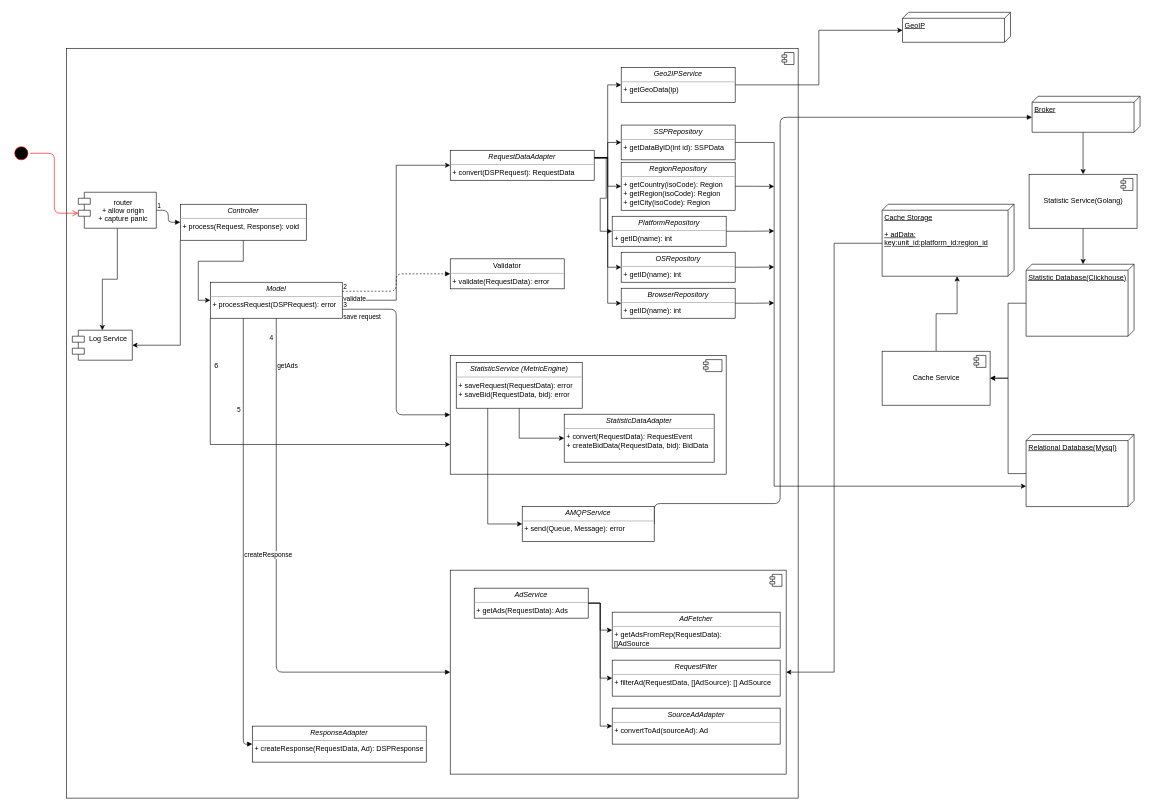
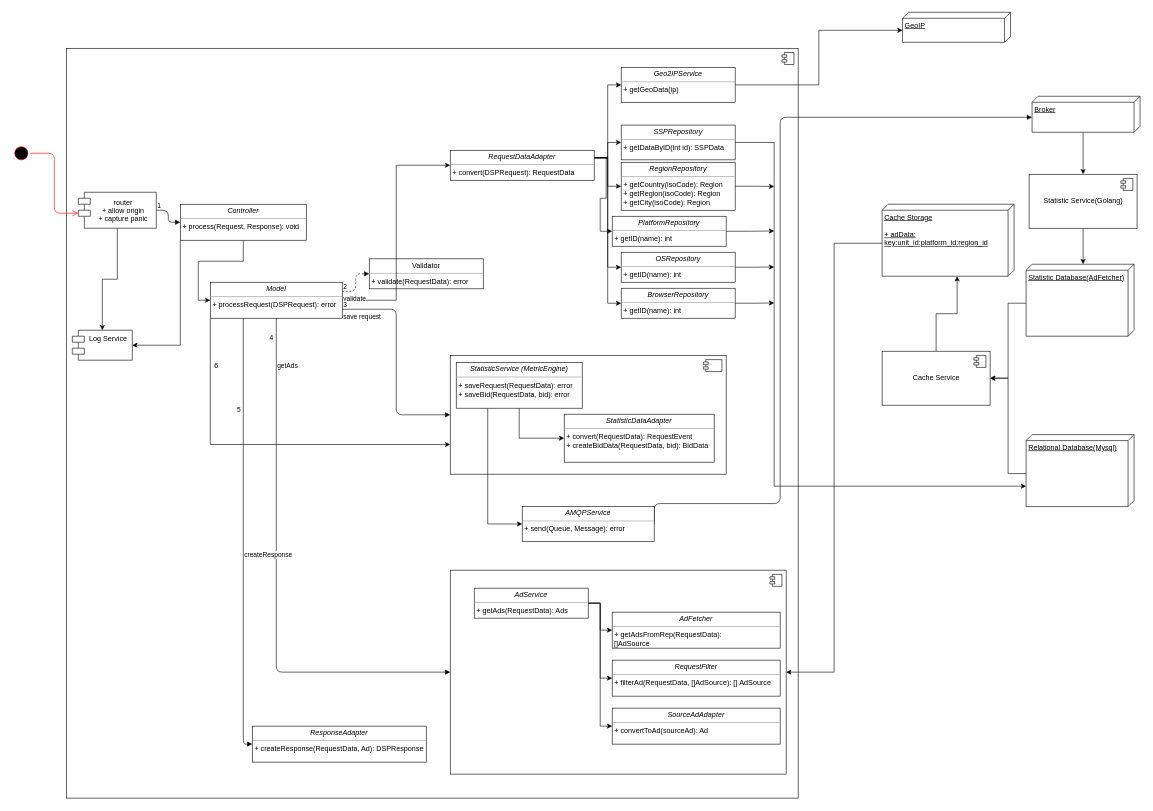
node "Validator + validate(RequestData): error": moved (507, 274) -> (426, 274)
node "Statistic Database(Clickhouse)": label "Statistic Database(Clickhouse)" -> "Statistic Database(AdFetcher)"
